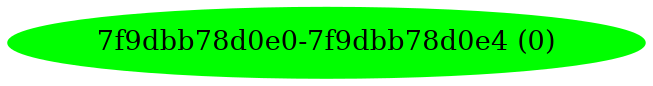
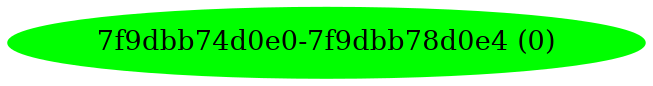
node "7f9dbb78d0e0-7f9dbb78d0e4 (0)": label "7f9dbb78d0e0-7f9dbb78d0e4 (0)" -> "7f9dbb74d0e0-7f9dbb78d0e4 (0)"
